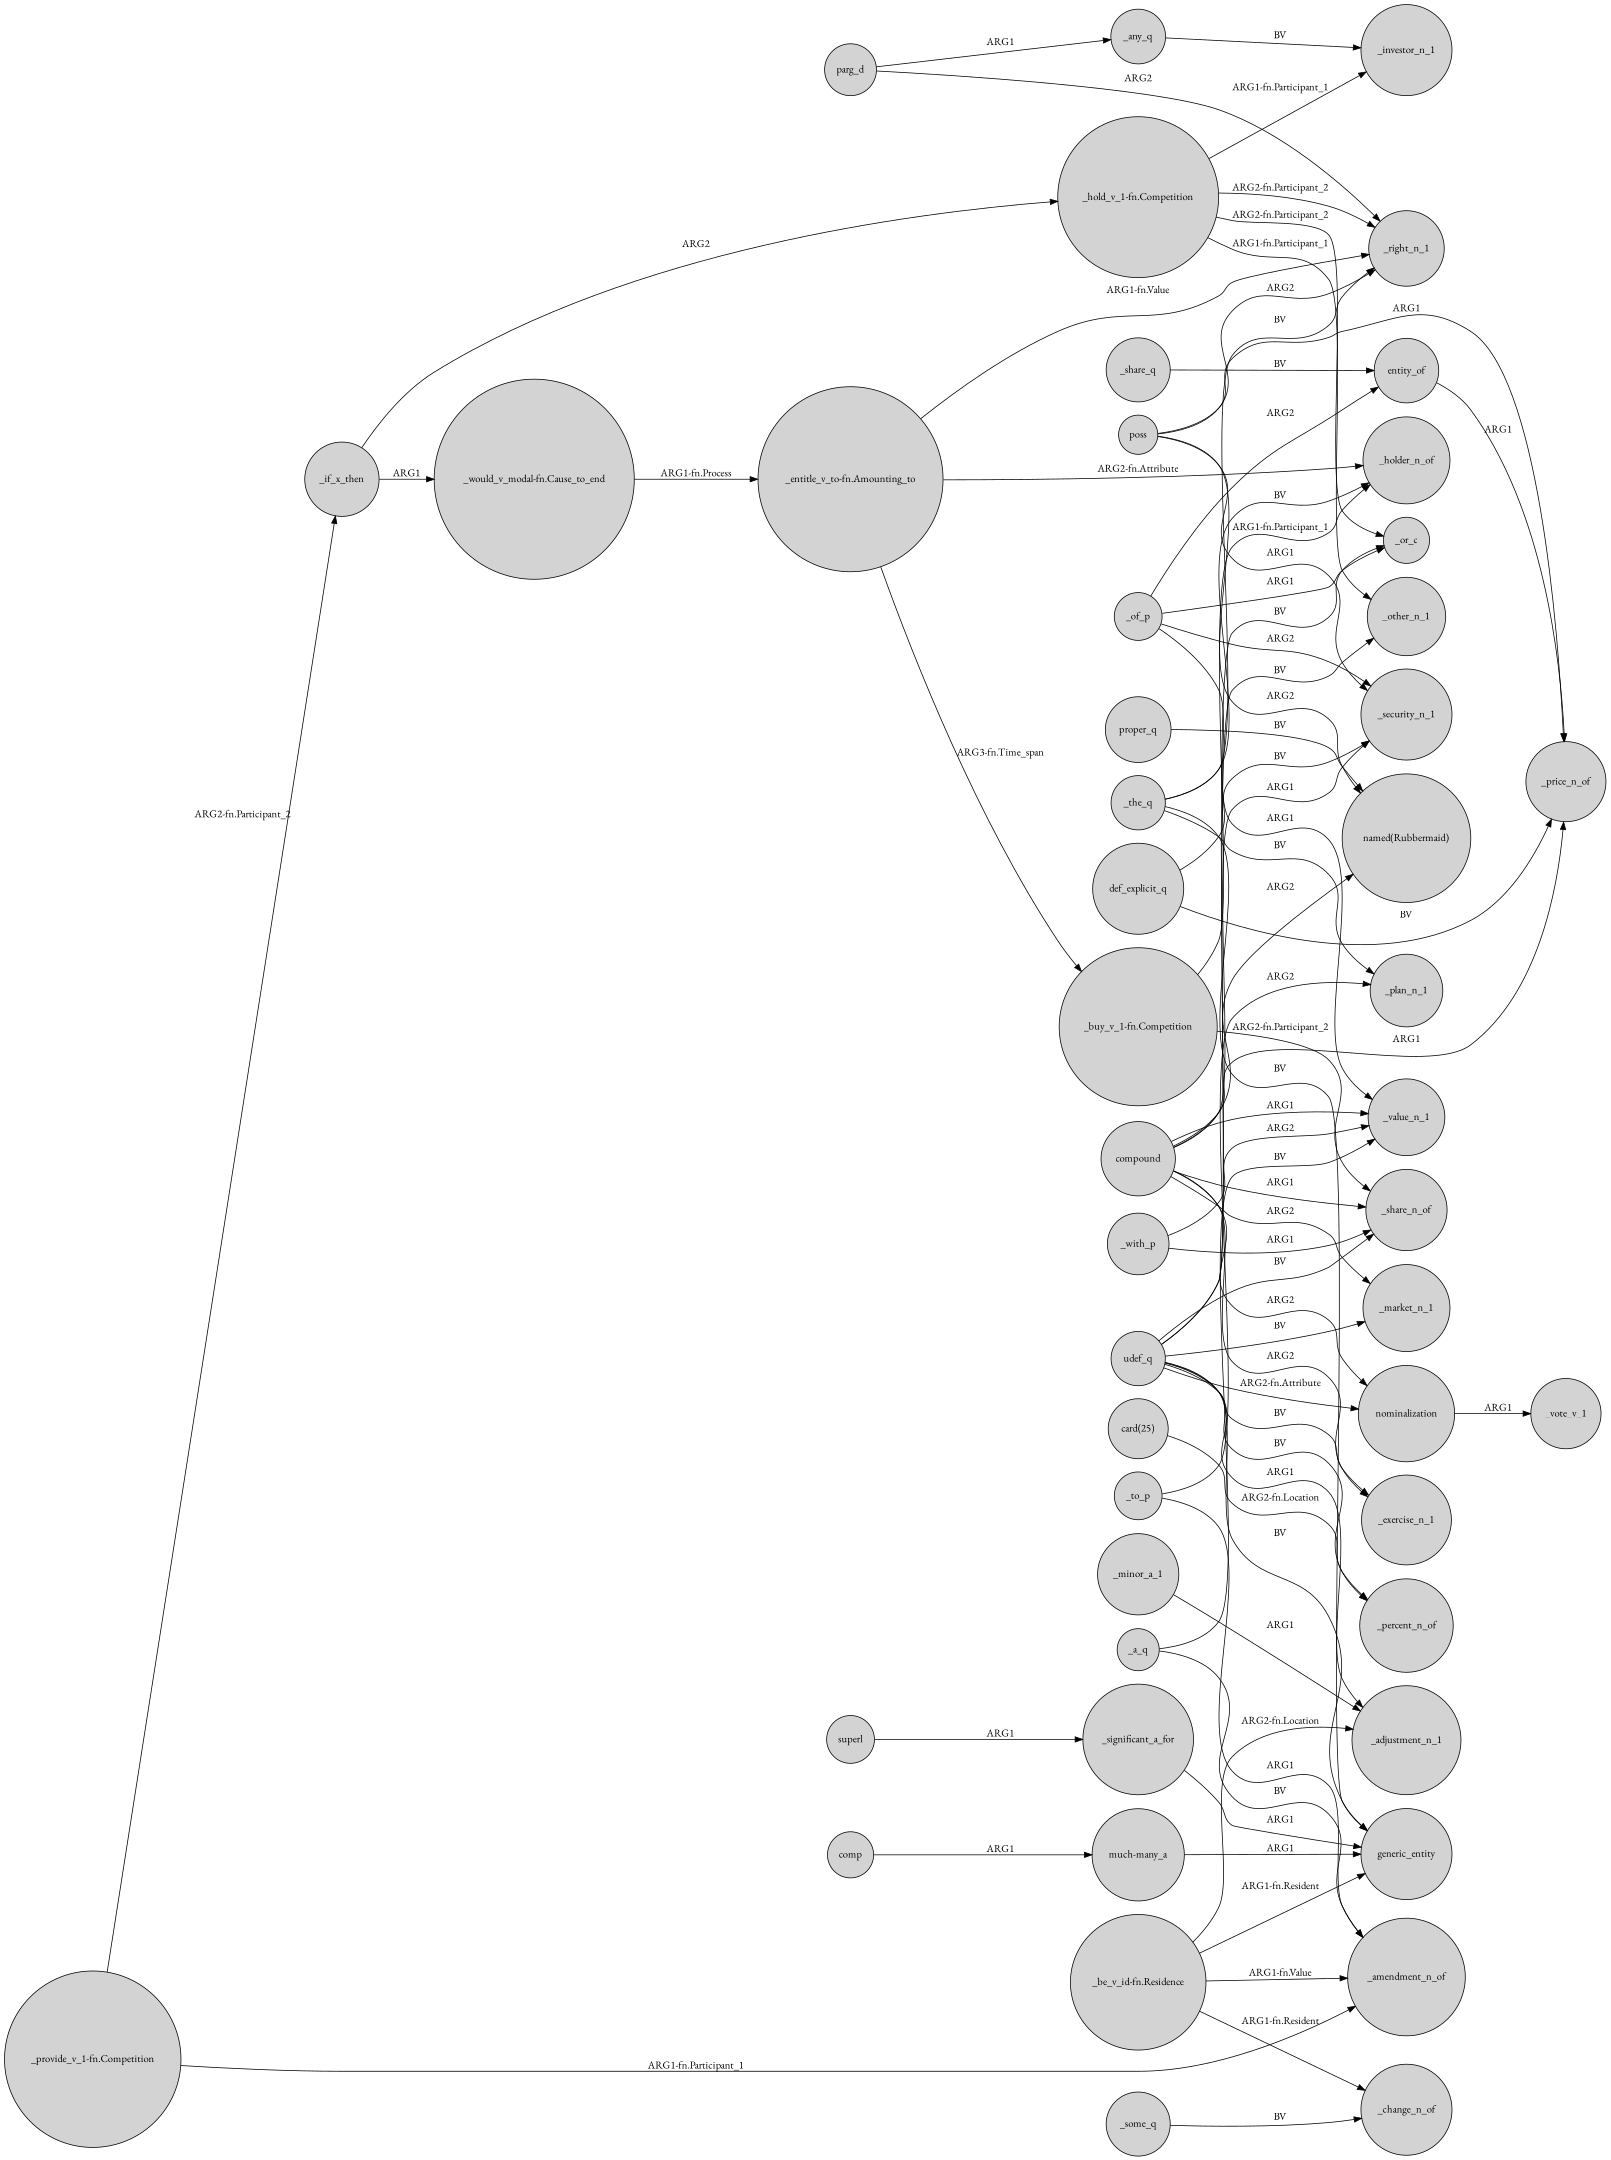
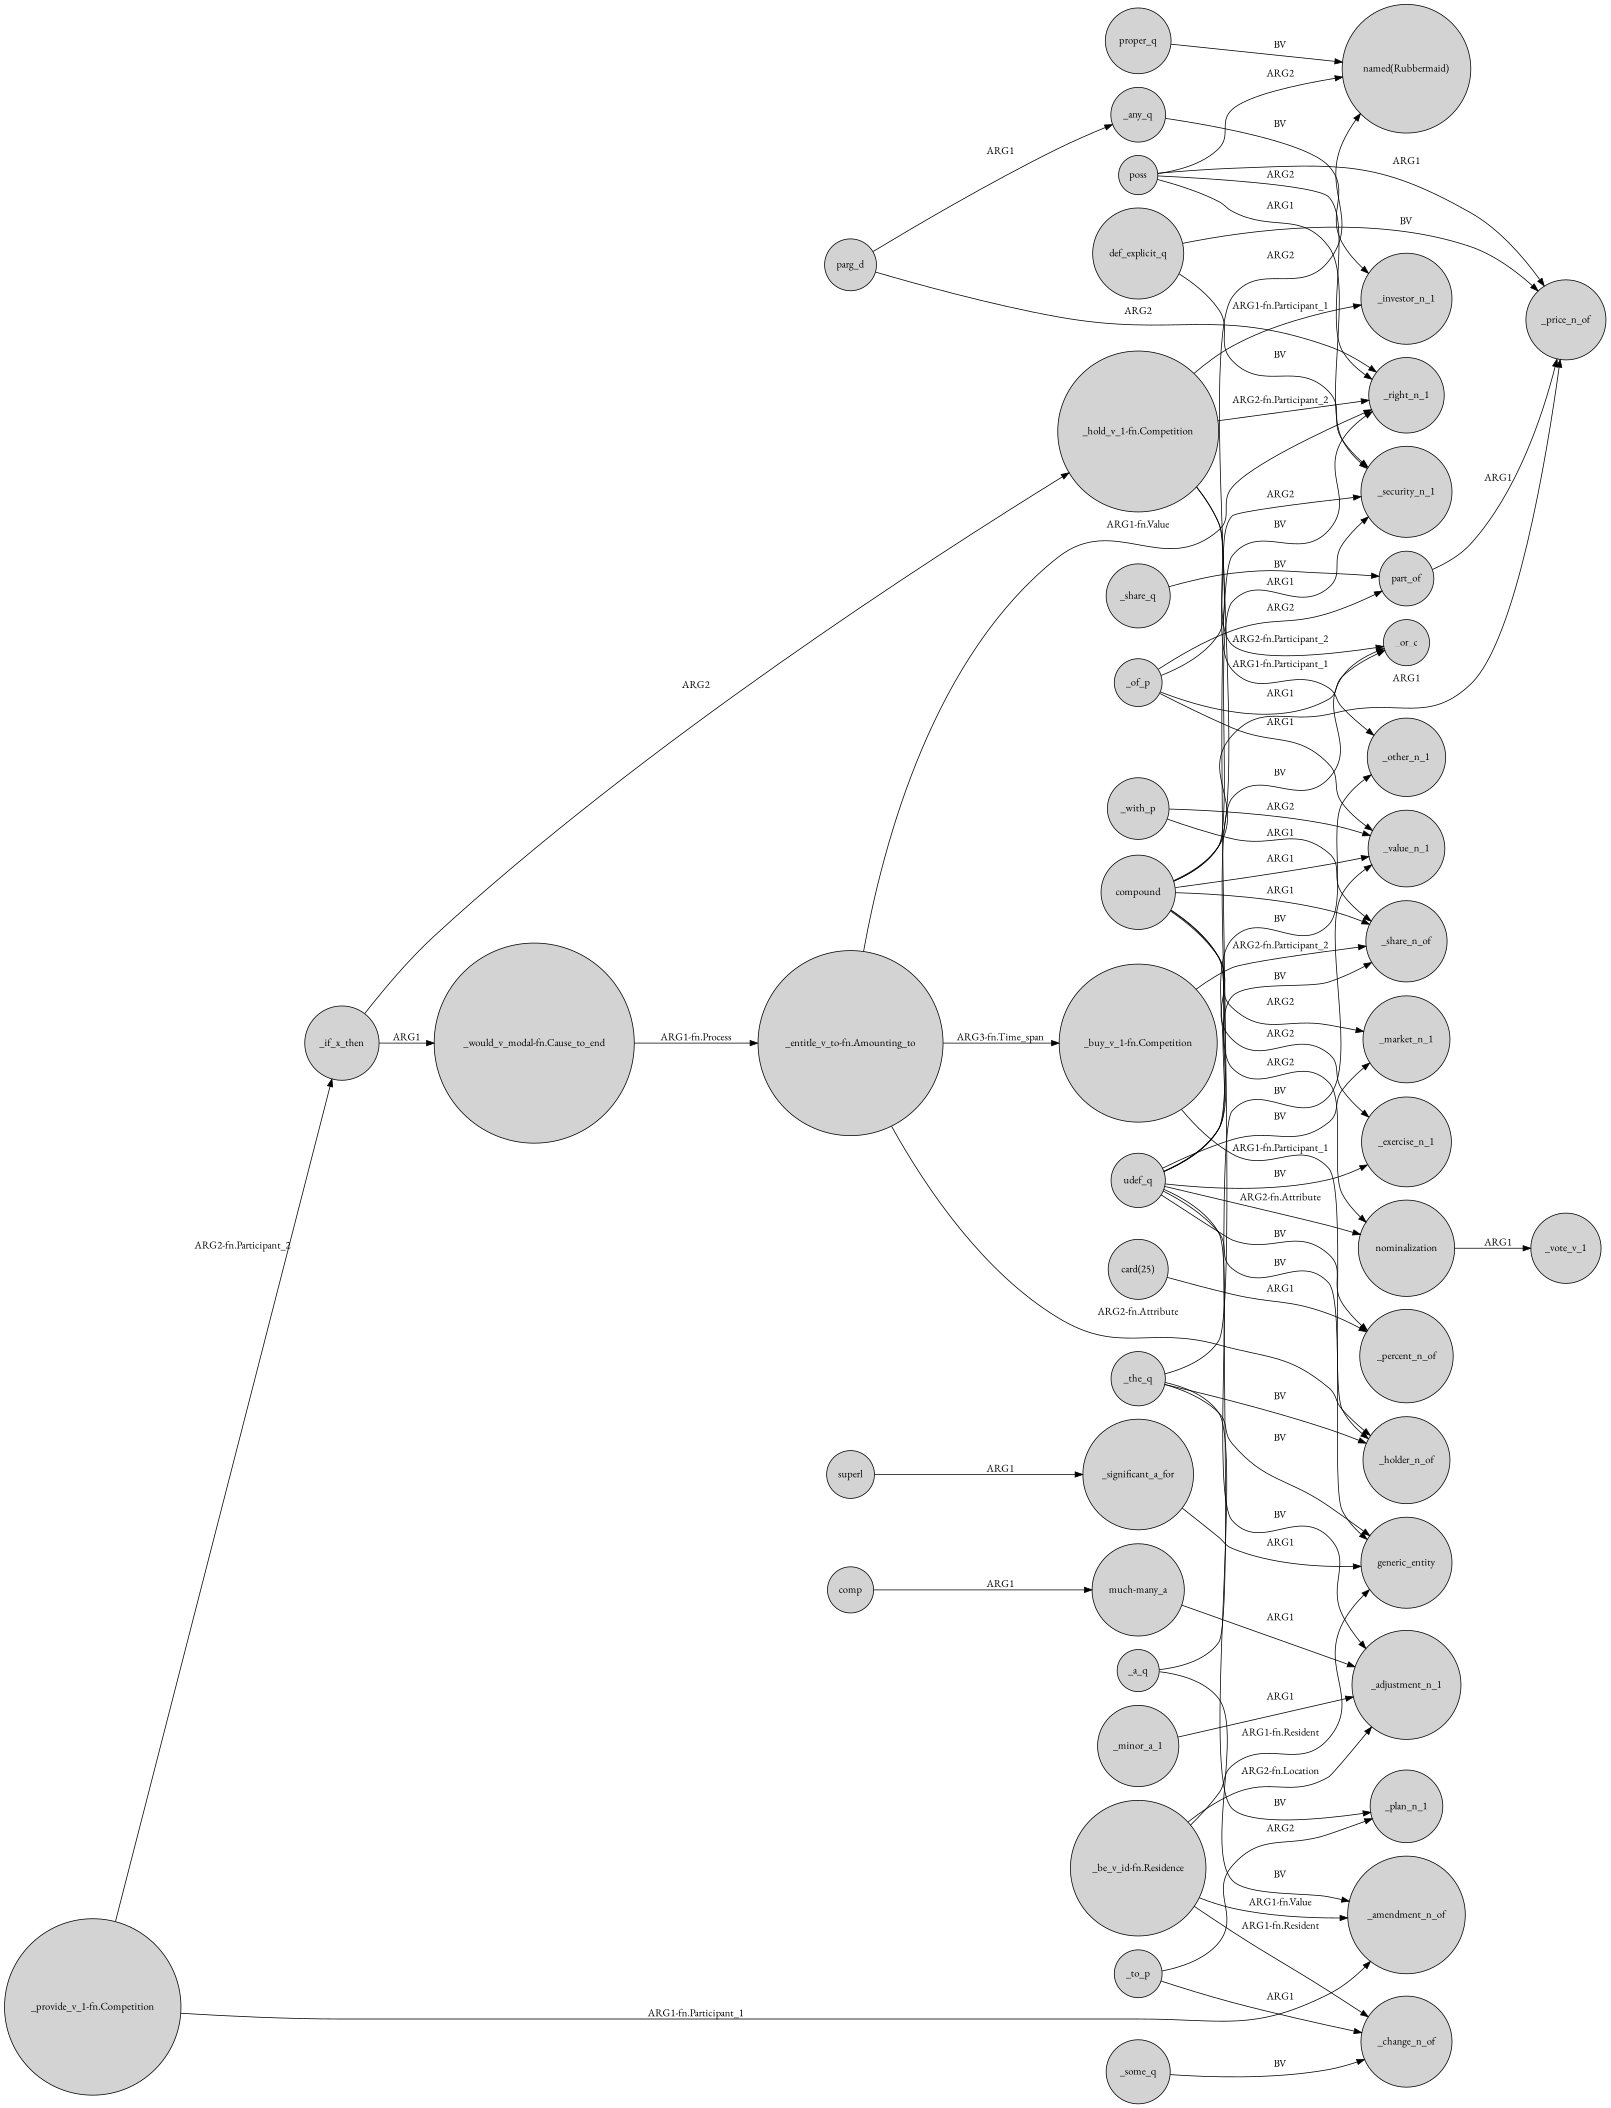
node "entity_of": label "entity_of" -> "part_of"
edge "udef_q" -> "_adjustment_n_1": label "ARG1" -> "BV"
edge "card(25)" -> "_percent_n_of": label "ARG2-fn.Location" -> "ARG1"
edge "_to_p" -> "_amendment_n_of": now "_to_p" -> "_change_n_of"
edge "much-many_a" -> "generic_entity": now "much-many_a" -> "_adjustment_n_1"
